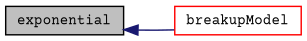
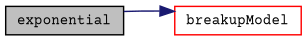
edge "breakupModel" -> "exponential": reversed
